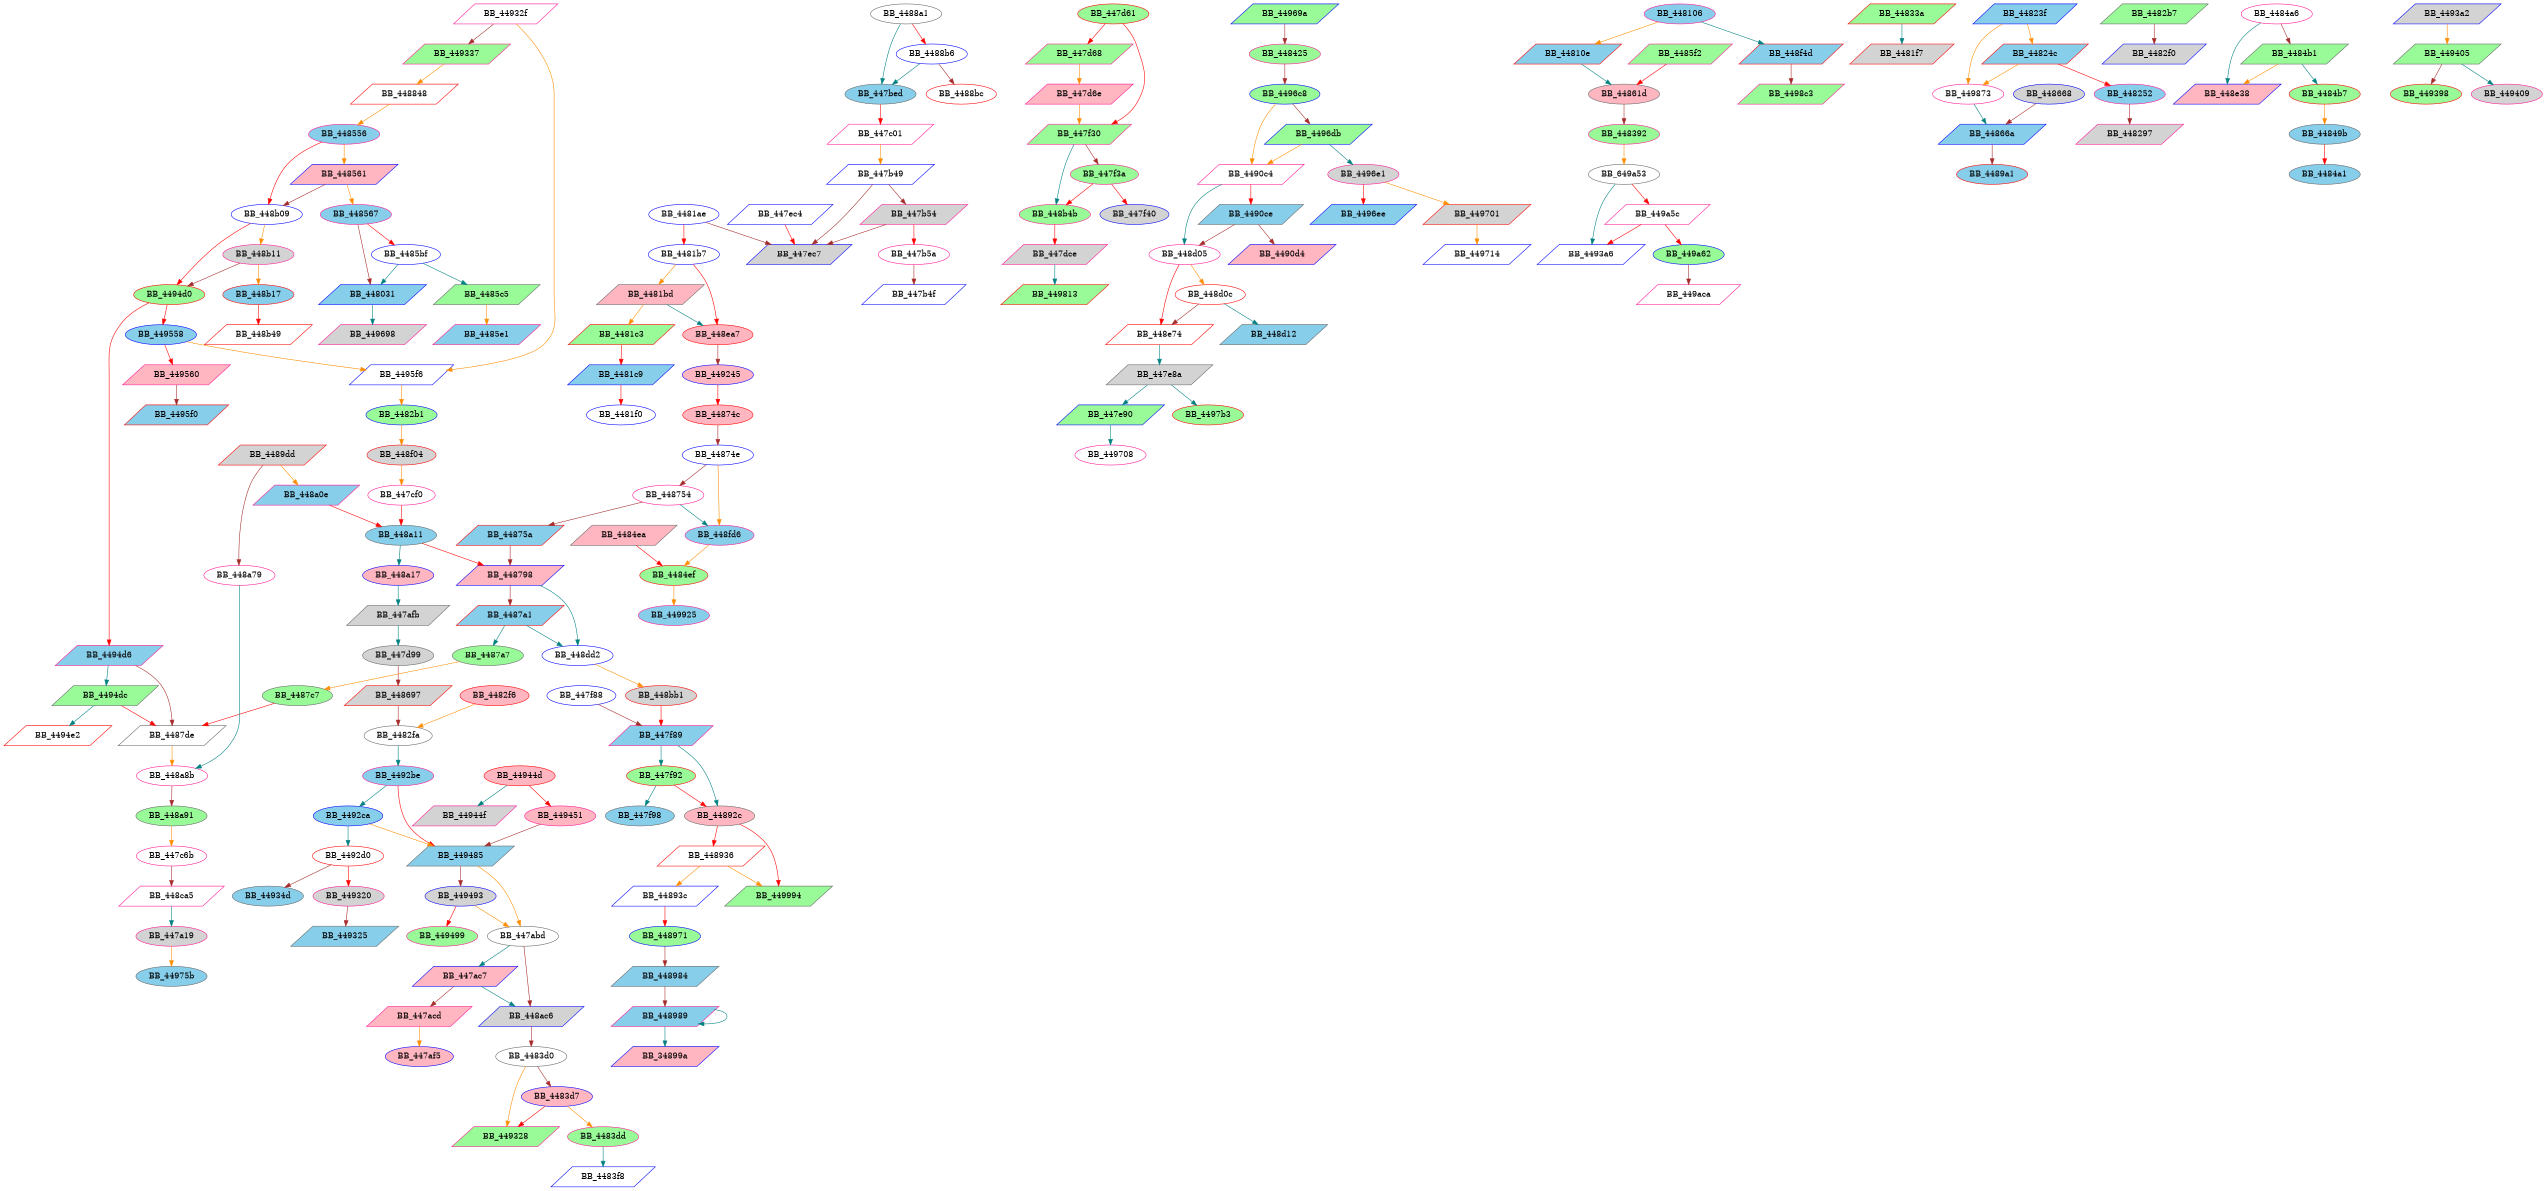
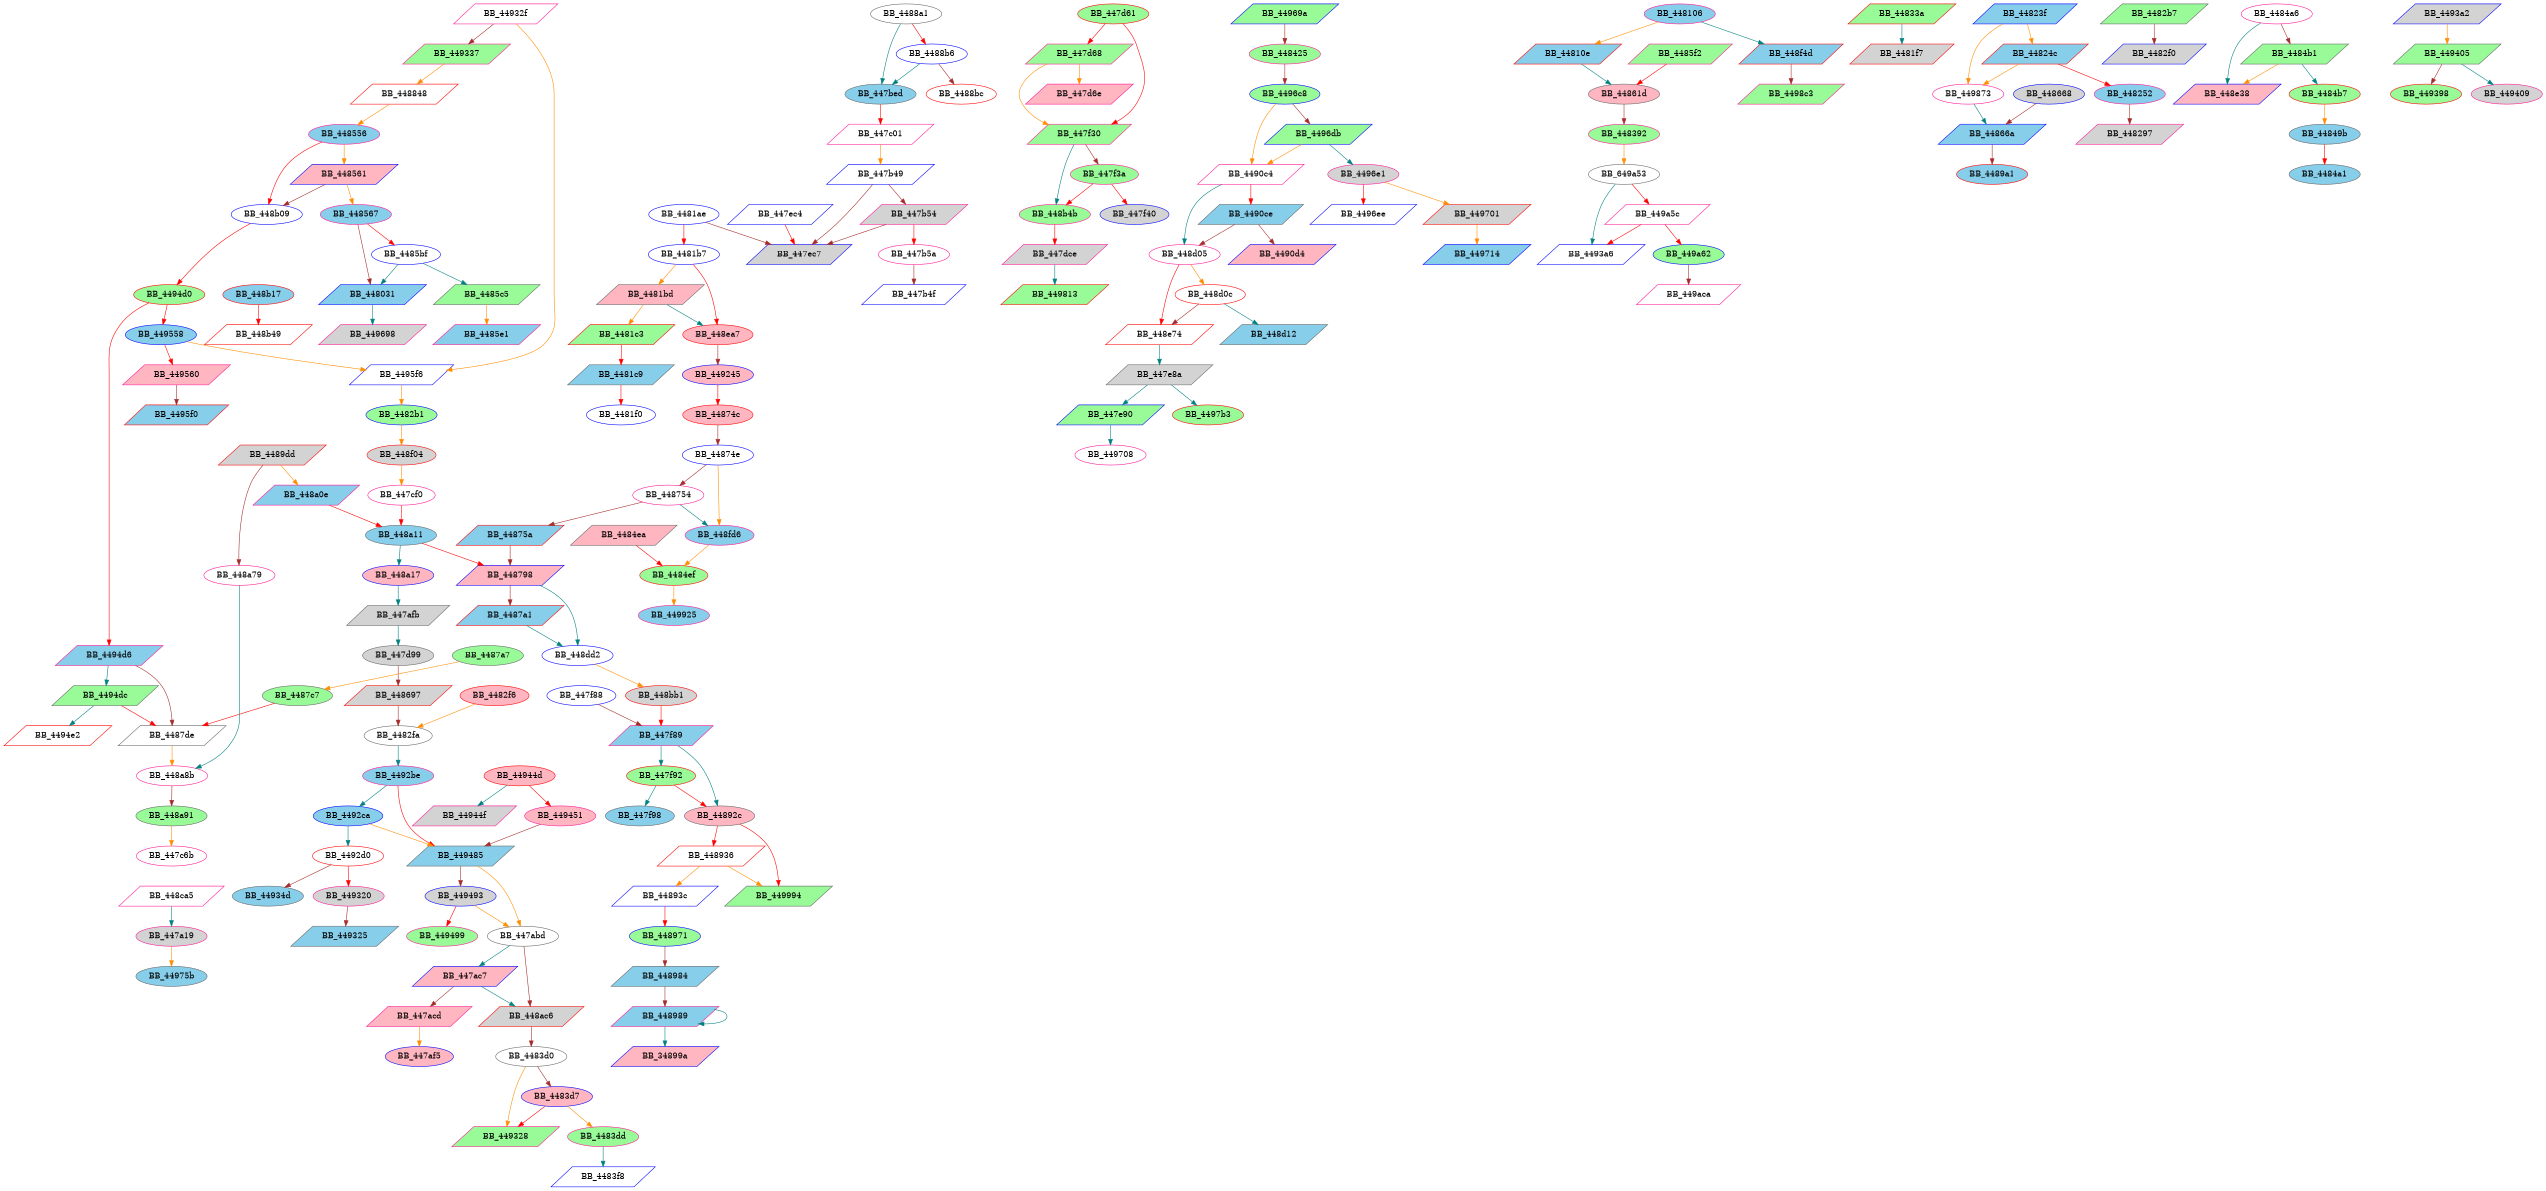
edge "BB_447d6e" -> "BB_447f30": now "BB_447d68" -> "BB_447f30"
node "BB_4496ee": fillcolor skyblue -> white
node "BB_448b11": removed
node "BB_449714": fillcolor white -> skyblue
node "BB_4481c9": color blue -> gray40
edge "BB_4487a1" -> "BB_4487a7": removed
edge "BB_447c6b" -> "BB_448ca5": removed
node "BB_448ac6": color blue -> red
